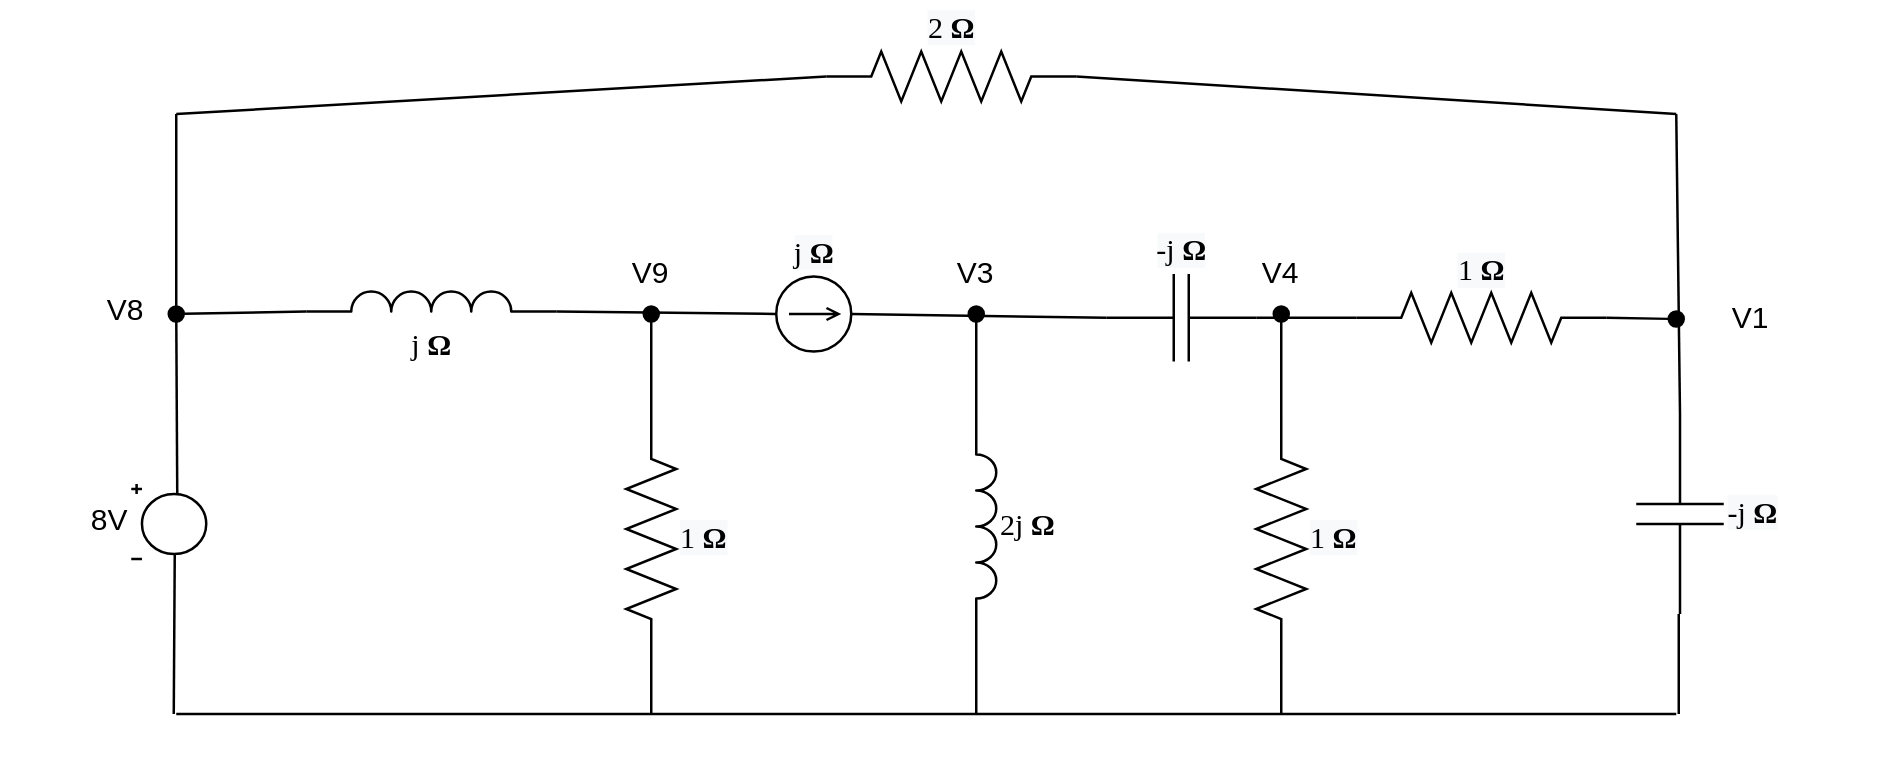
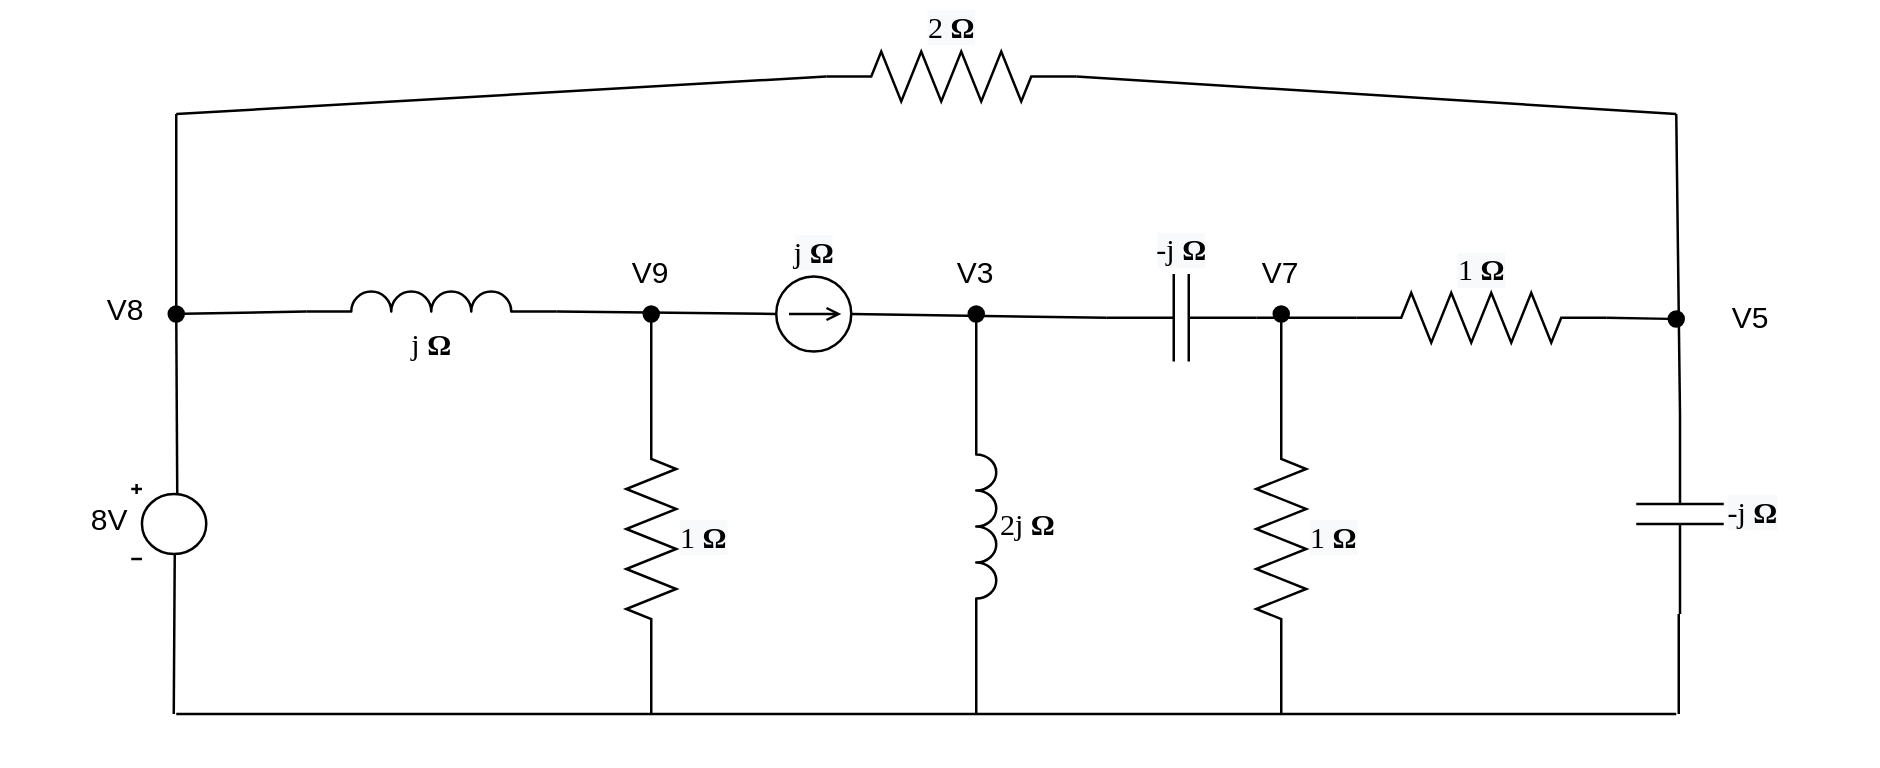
node "V4": label "V4" -> "V7"
node "V1": label "V1" -> "V5"
